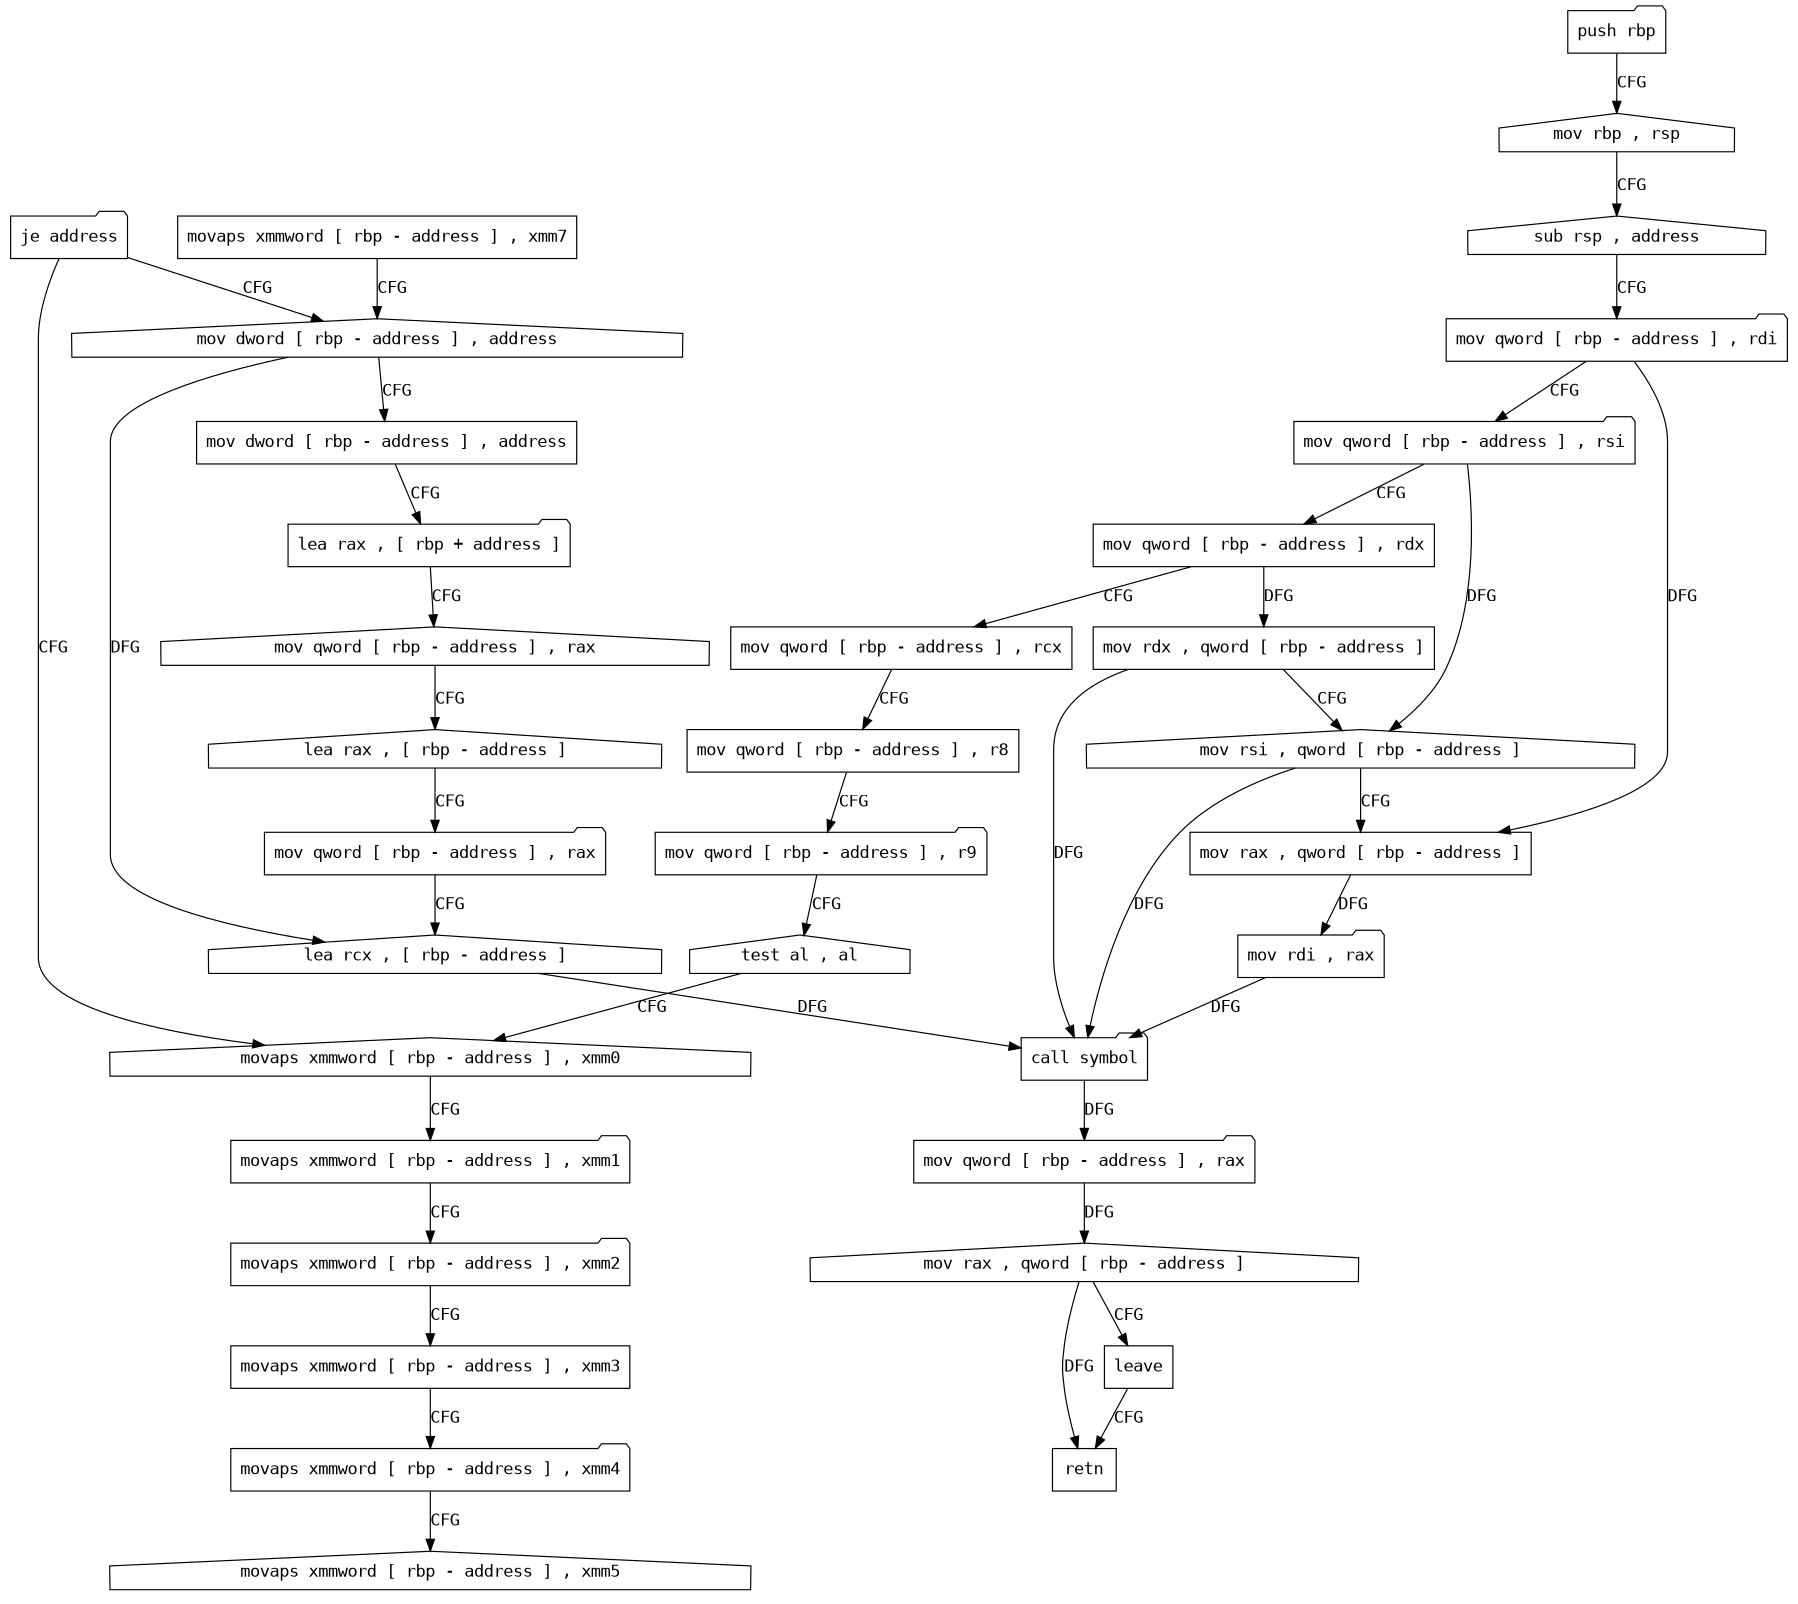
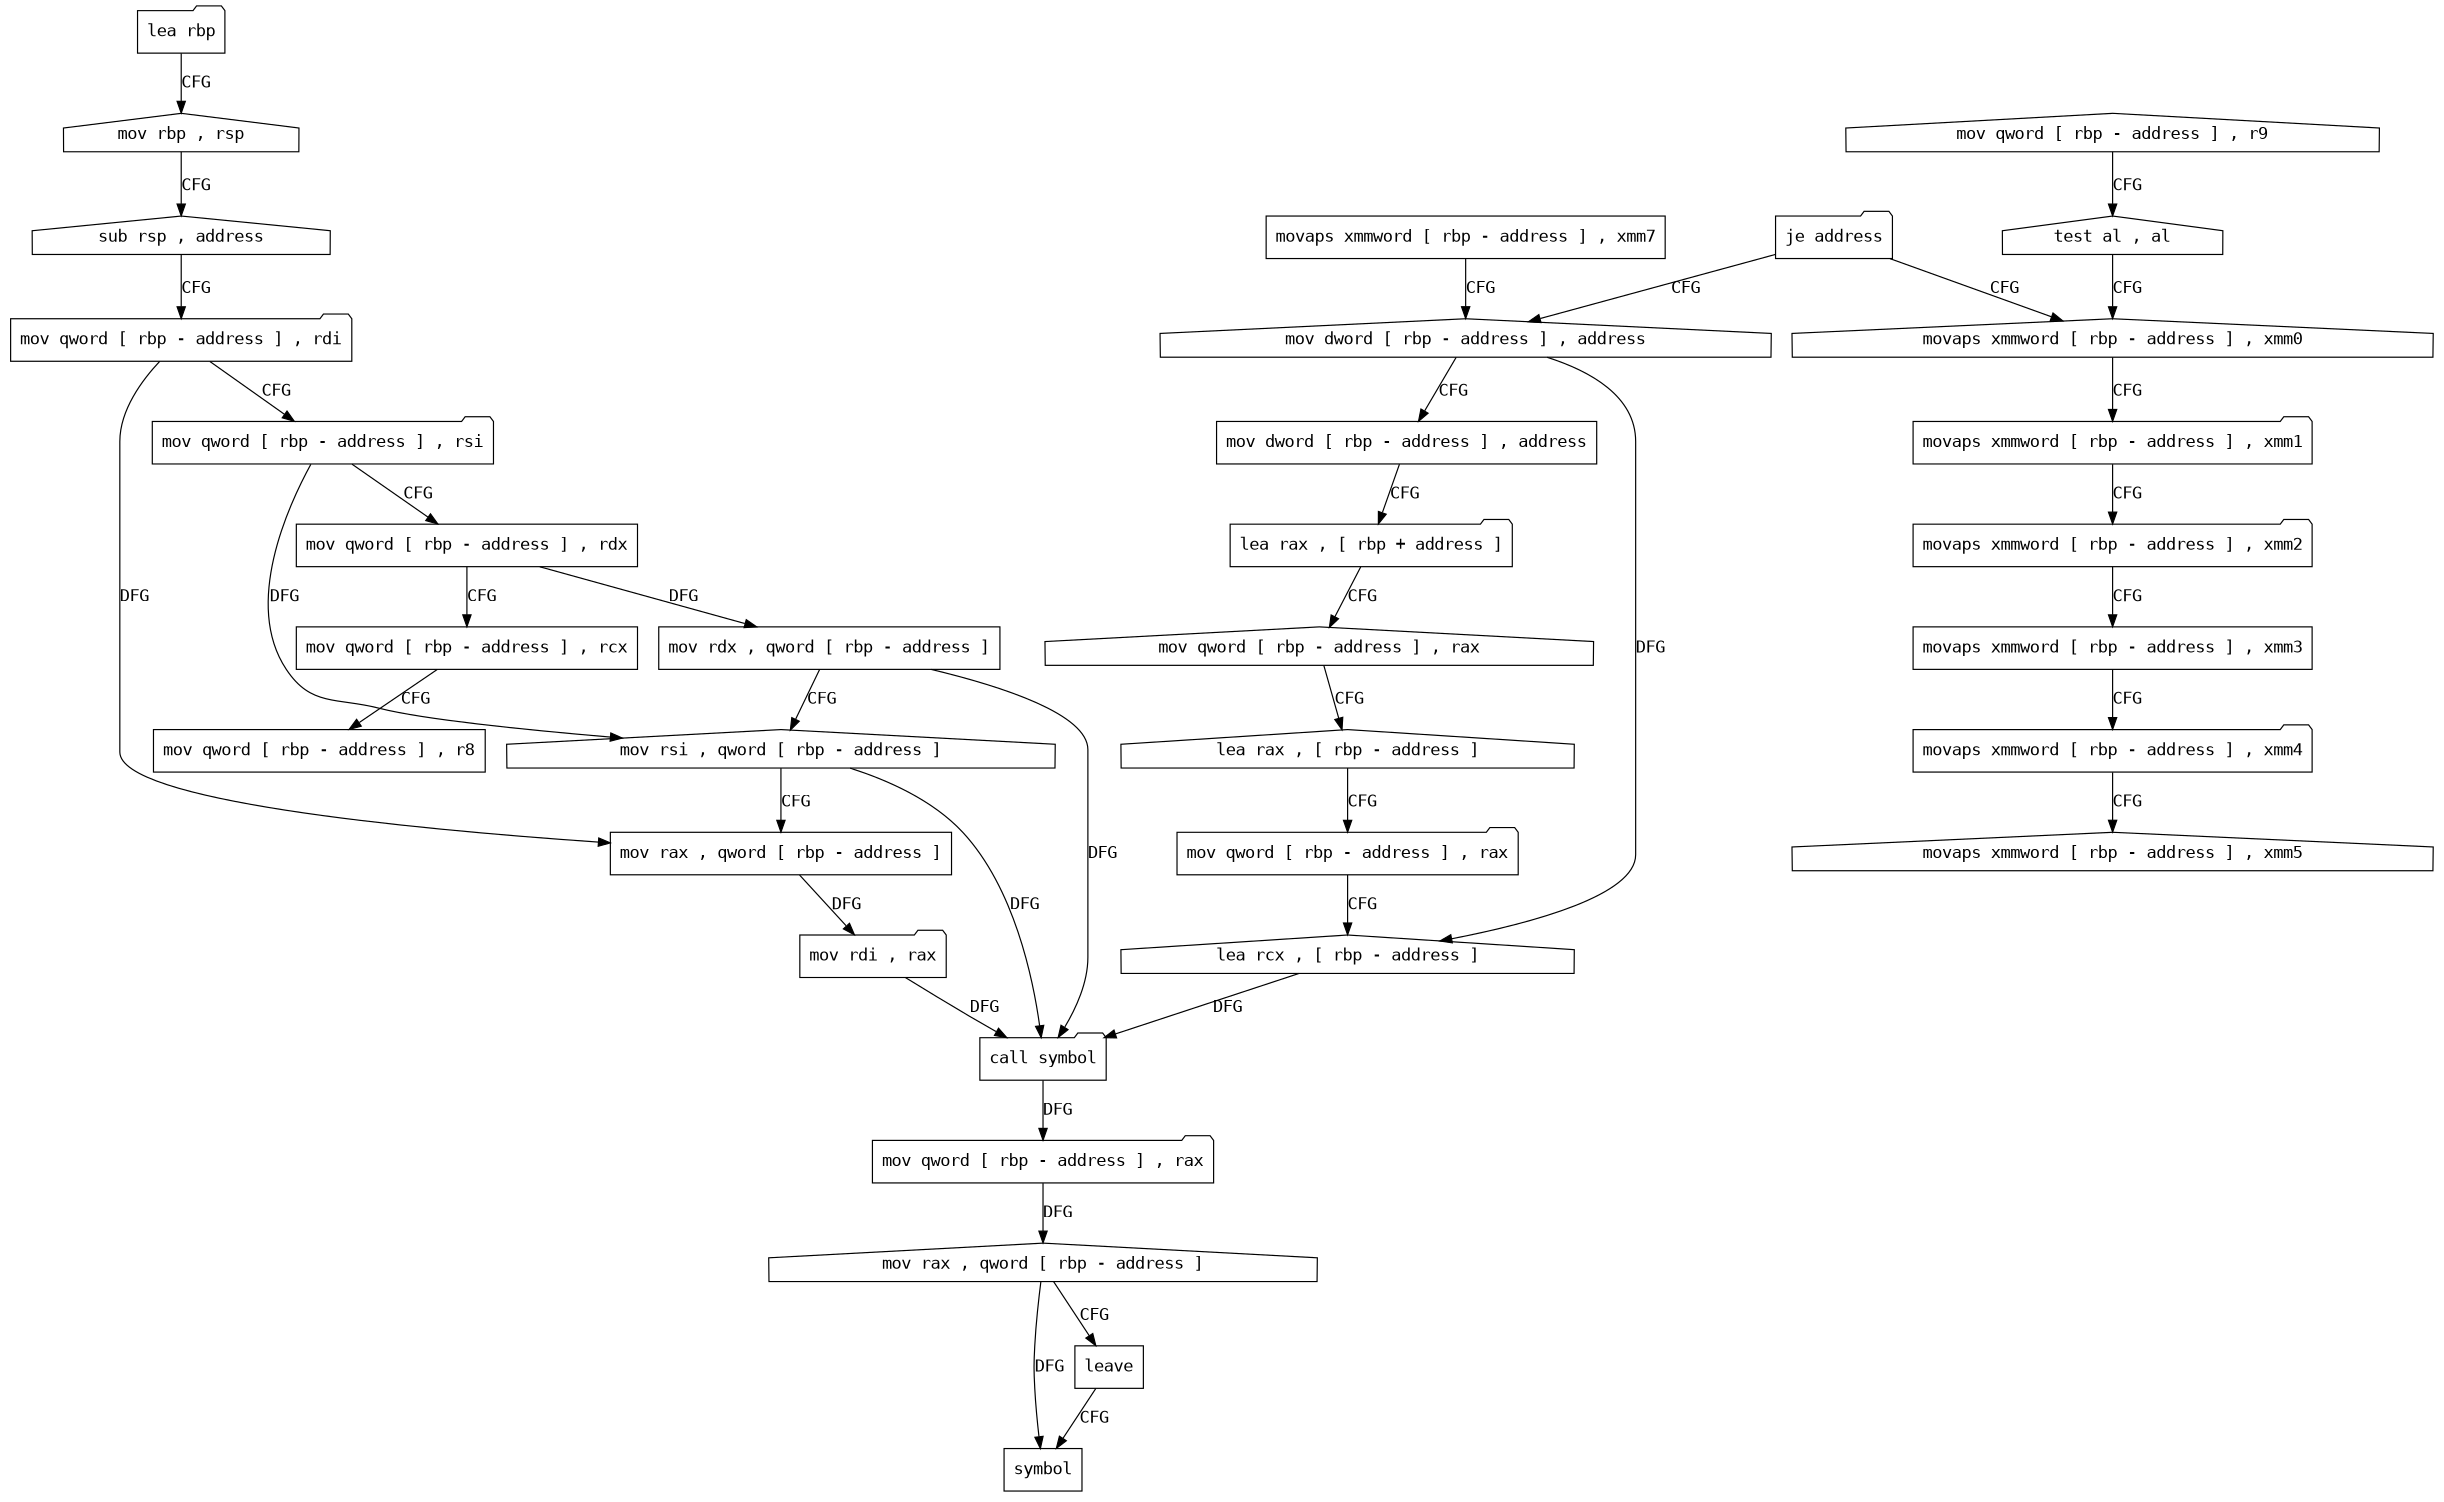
node "push rbp": label "push rbp" -> "lea rbp"
edge "mov qword [ rbp - address ] , r8" -> "mov qword [ rbp - address ] , r9": removed, label "CFG"
node "mov qword [ rbp - address ] , r9": shape folder -> house
node "retn": label "retn" -> "symbol"
